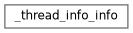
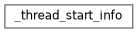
node "_thread_info_info": label "_thread_info_info" -> "_thread_start_info"
